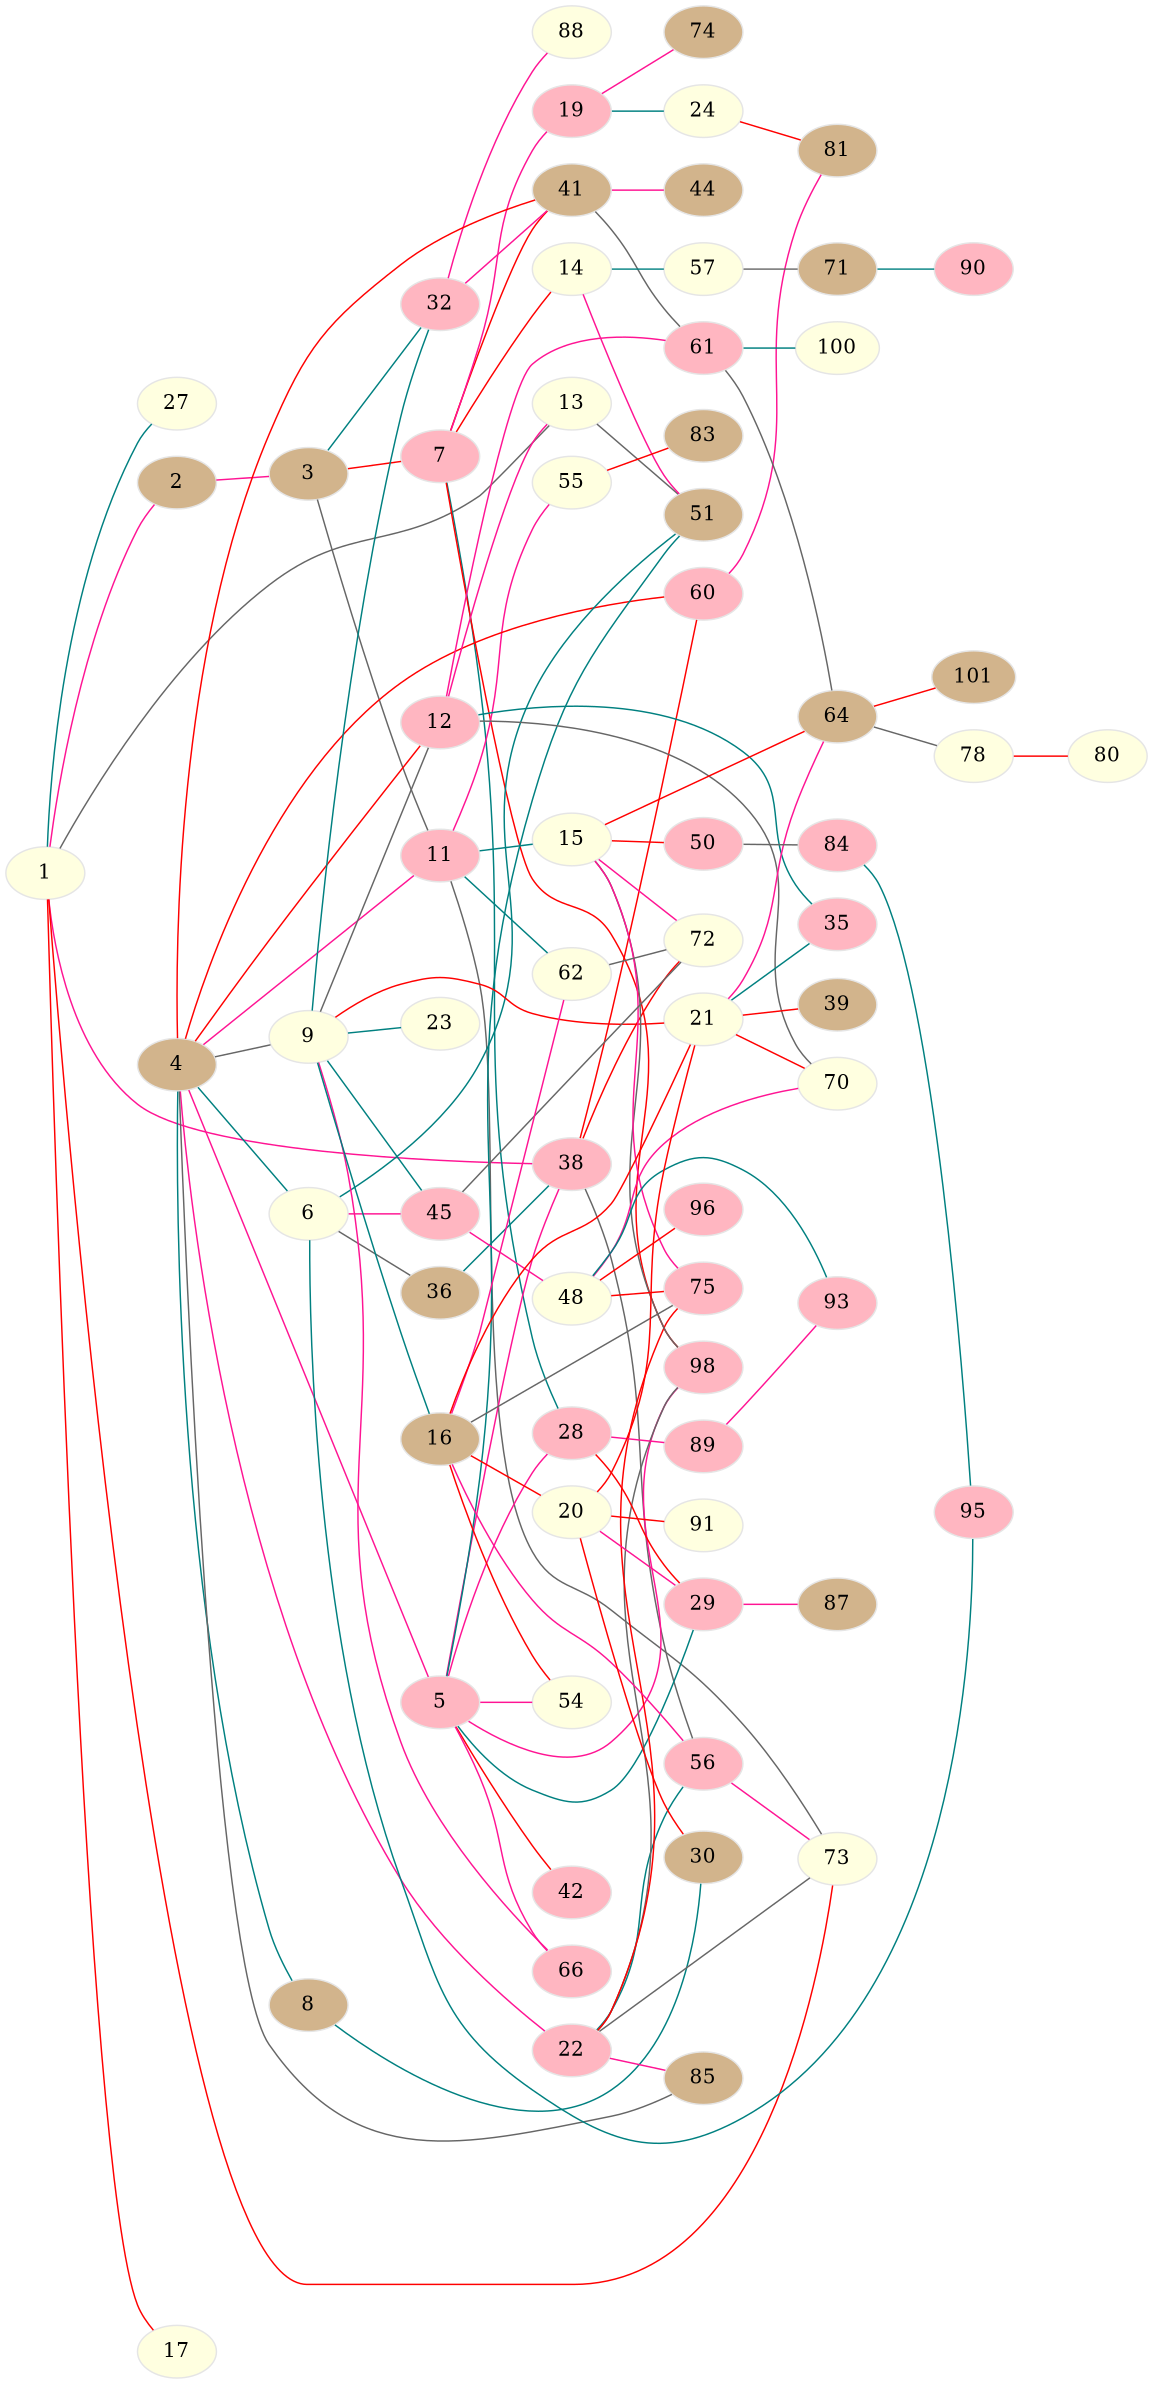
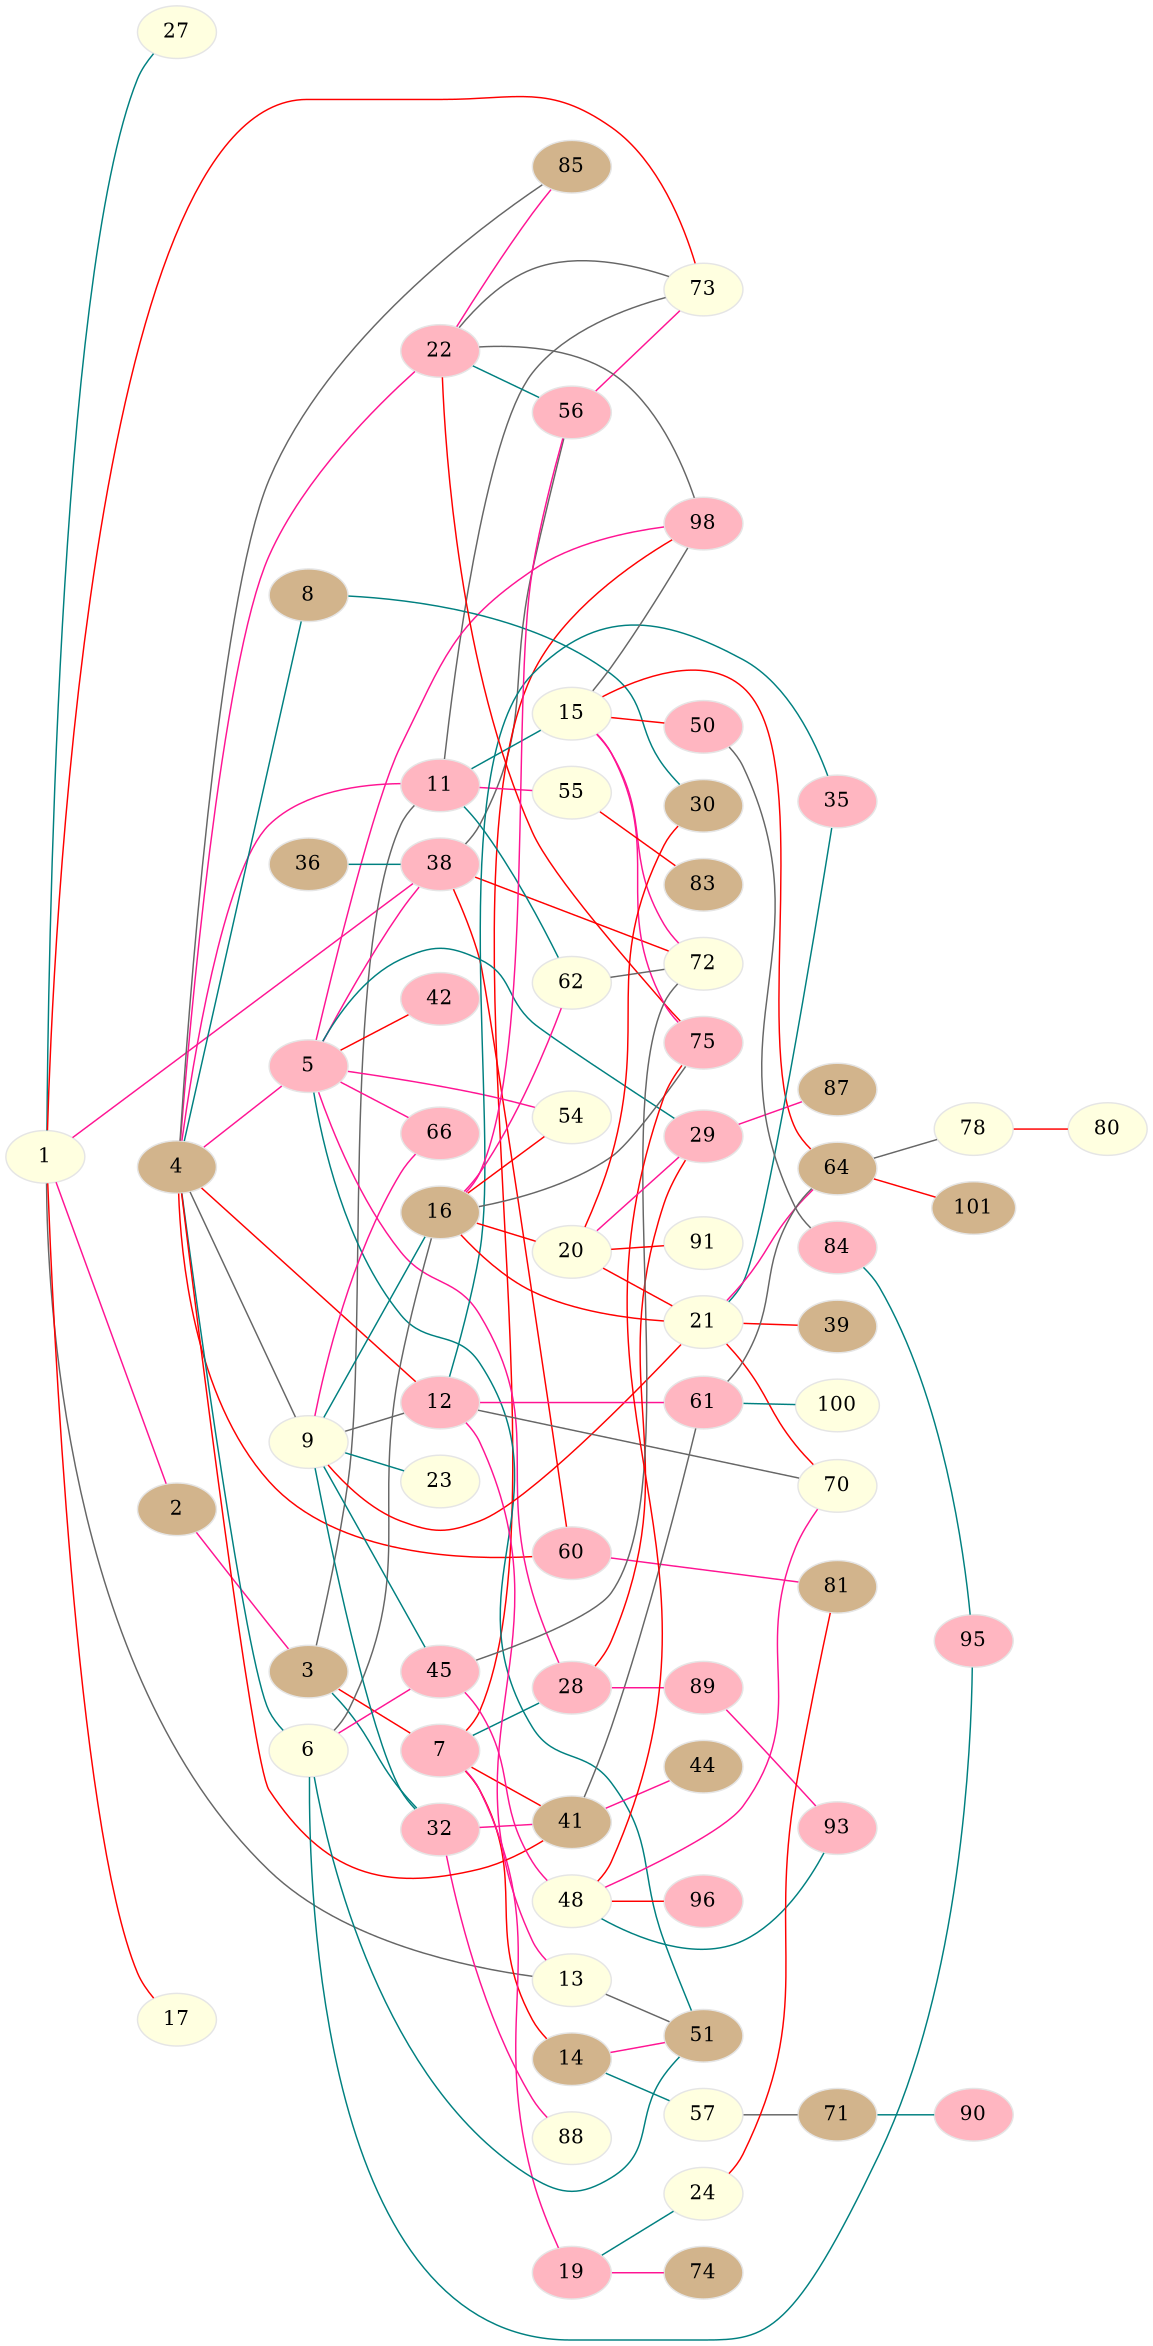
node "14": fillcolor lightyellow -> tan
edge "6" -- "36": now "6" -- "16"
